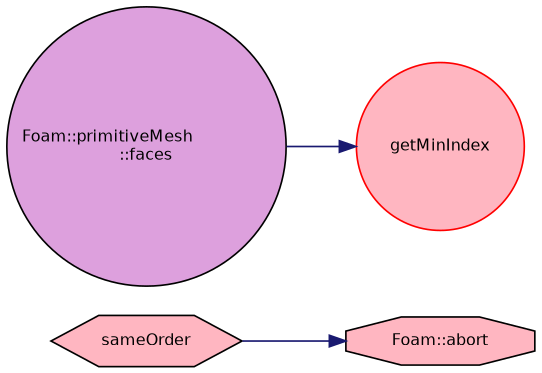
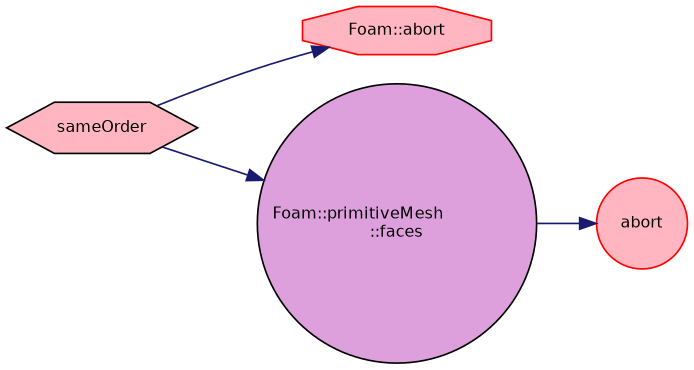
node "getMinIndex": label "getMinIndex" -> "abort"
edge "sameOrder" -> "Foam::primitiveMesh ::faces": added
node "Foam::abort": color black -> red
